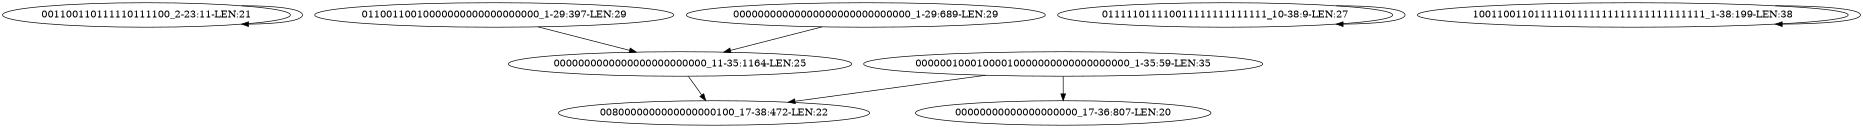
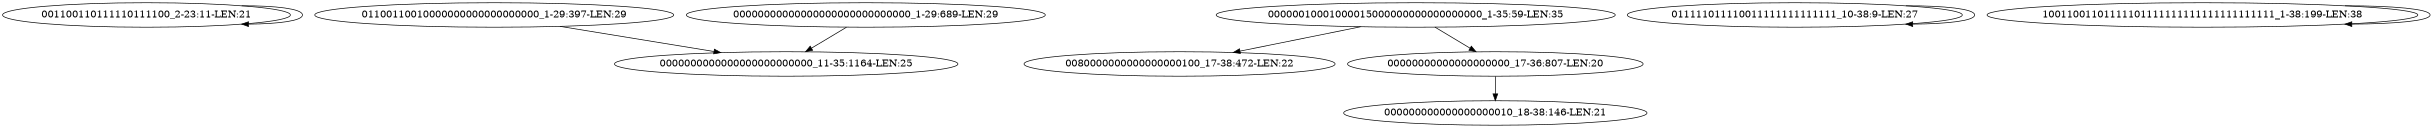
node "00000010001000010000000000000000000_1-35:59-LEN:35": label "00000010001000010000000000000000000_1-35:59-LEN:35" -> "00000010001000015000000000000000000_1-35:59-LEN:35"
edge "0000000000000000000000000_11-35:1164-LEN:25" -> "0080000000000000000100_17-38:472-LEN:22": removed
node "000000000000000000010_18-38:146-LEN:21": added
